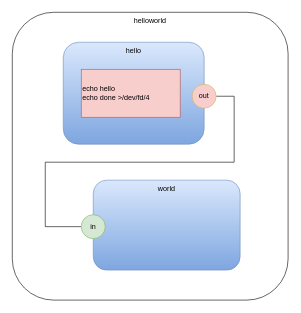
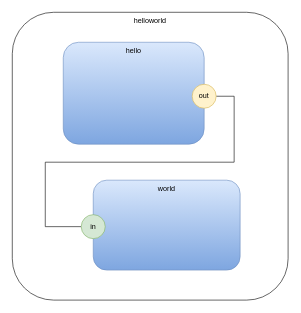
node "echo hello echo done >/dev/fd/4": removed
node "out": fillcolor #f8cecc -> #fff2cc
